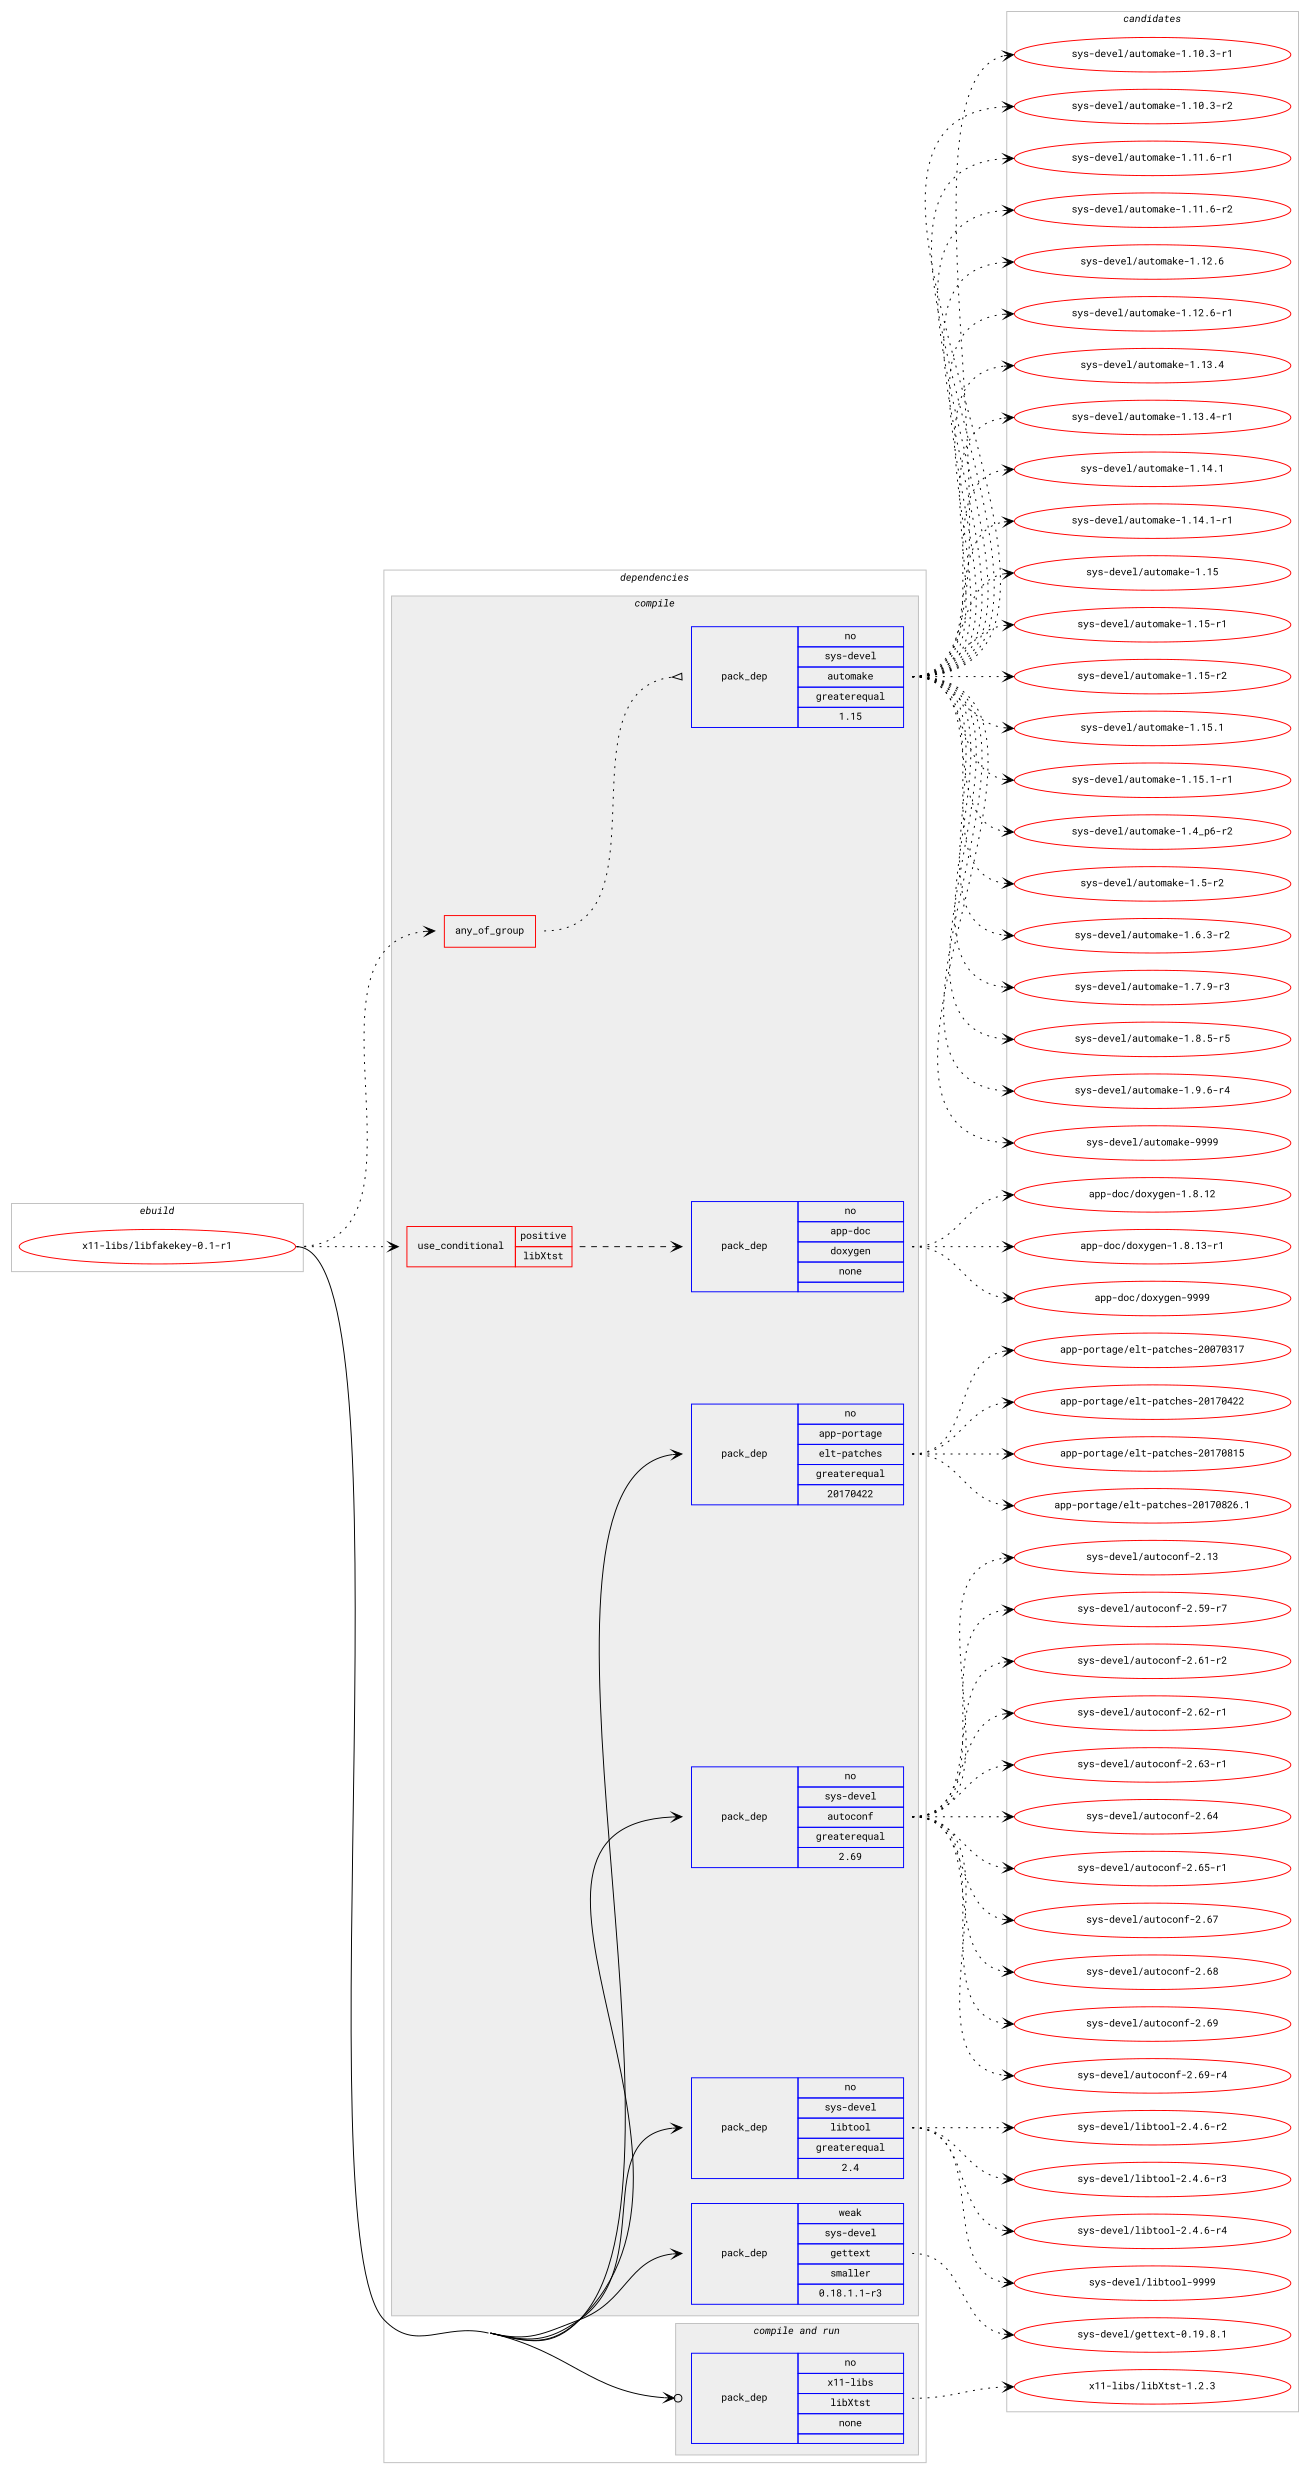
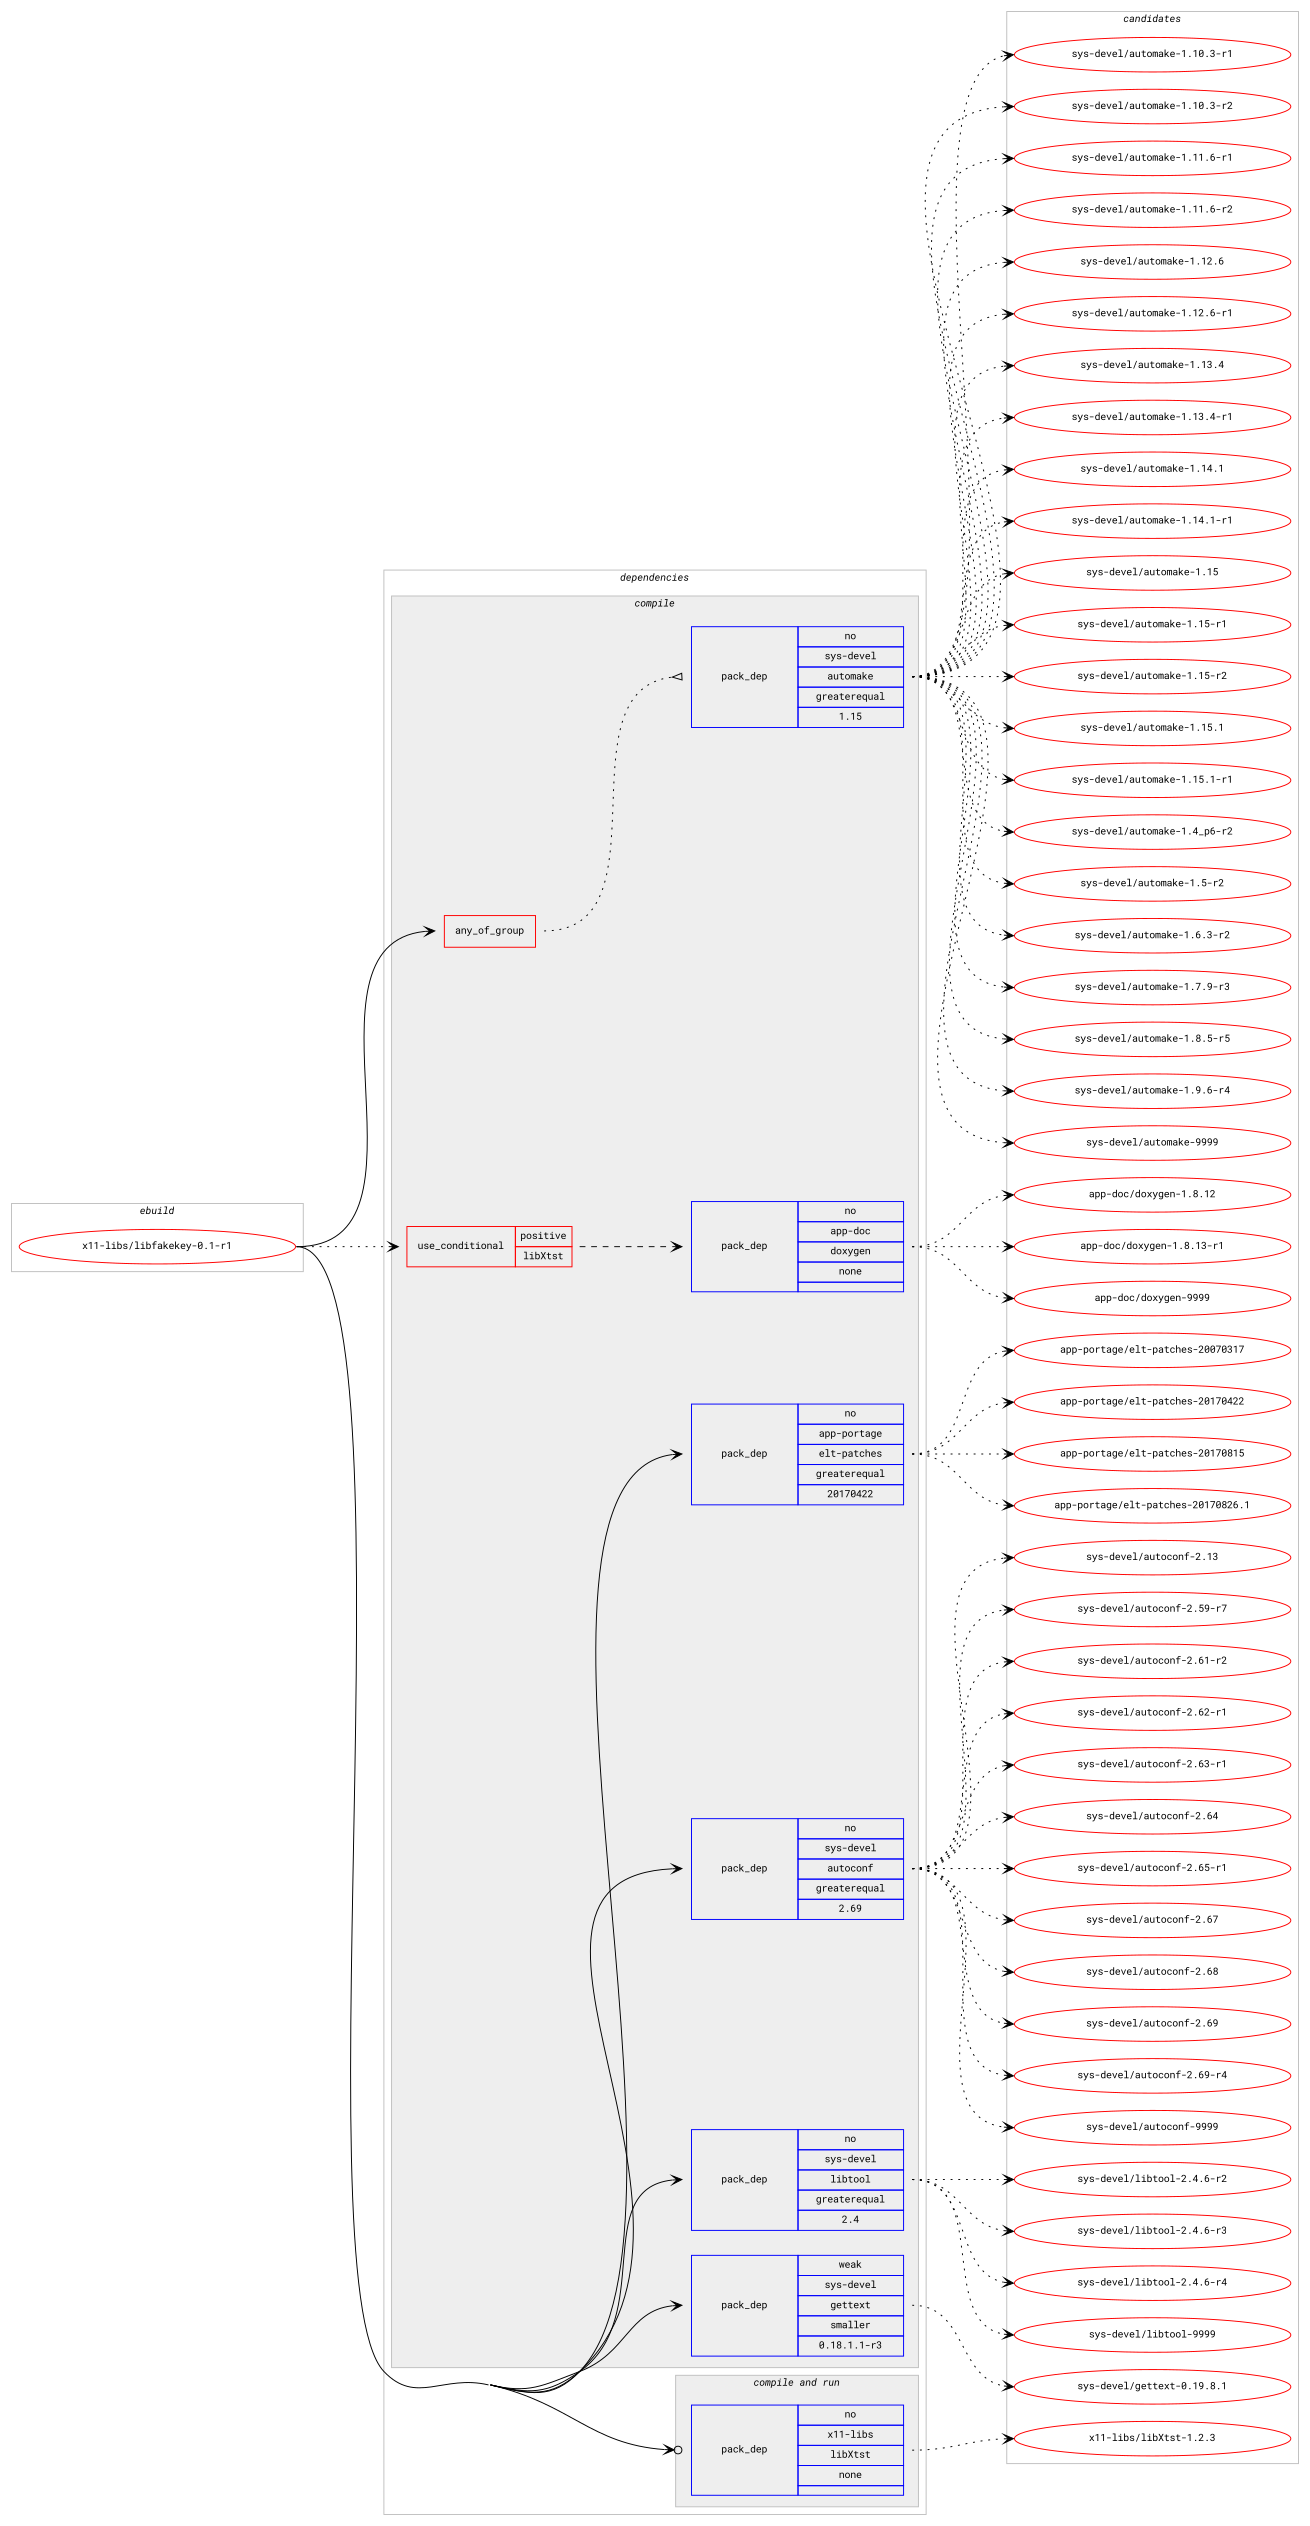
edge "x11-libs/libfakekey-0.1-r1" -> "any_of_group": style dotted -> solid
node "sys-devel/autoconf-9999": added
